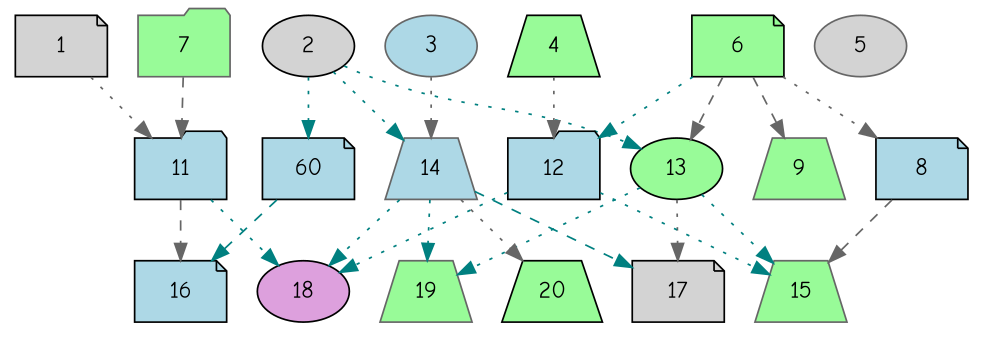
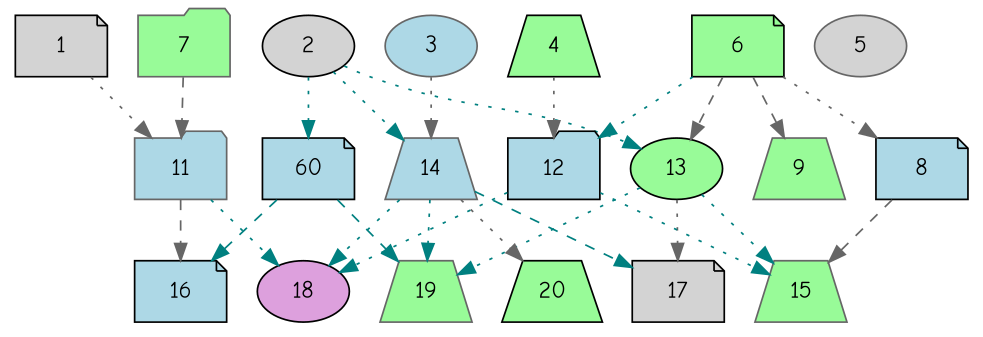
node "11": color black -> gray40
edge "60" -> "19": added
